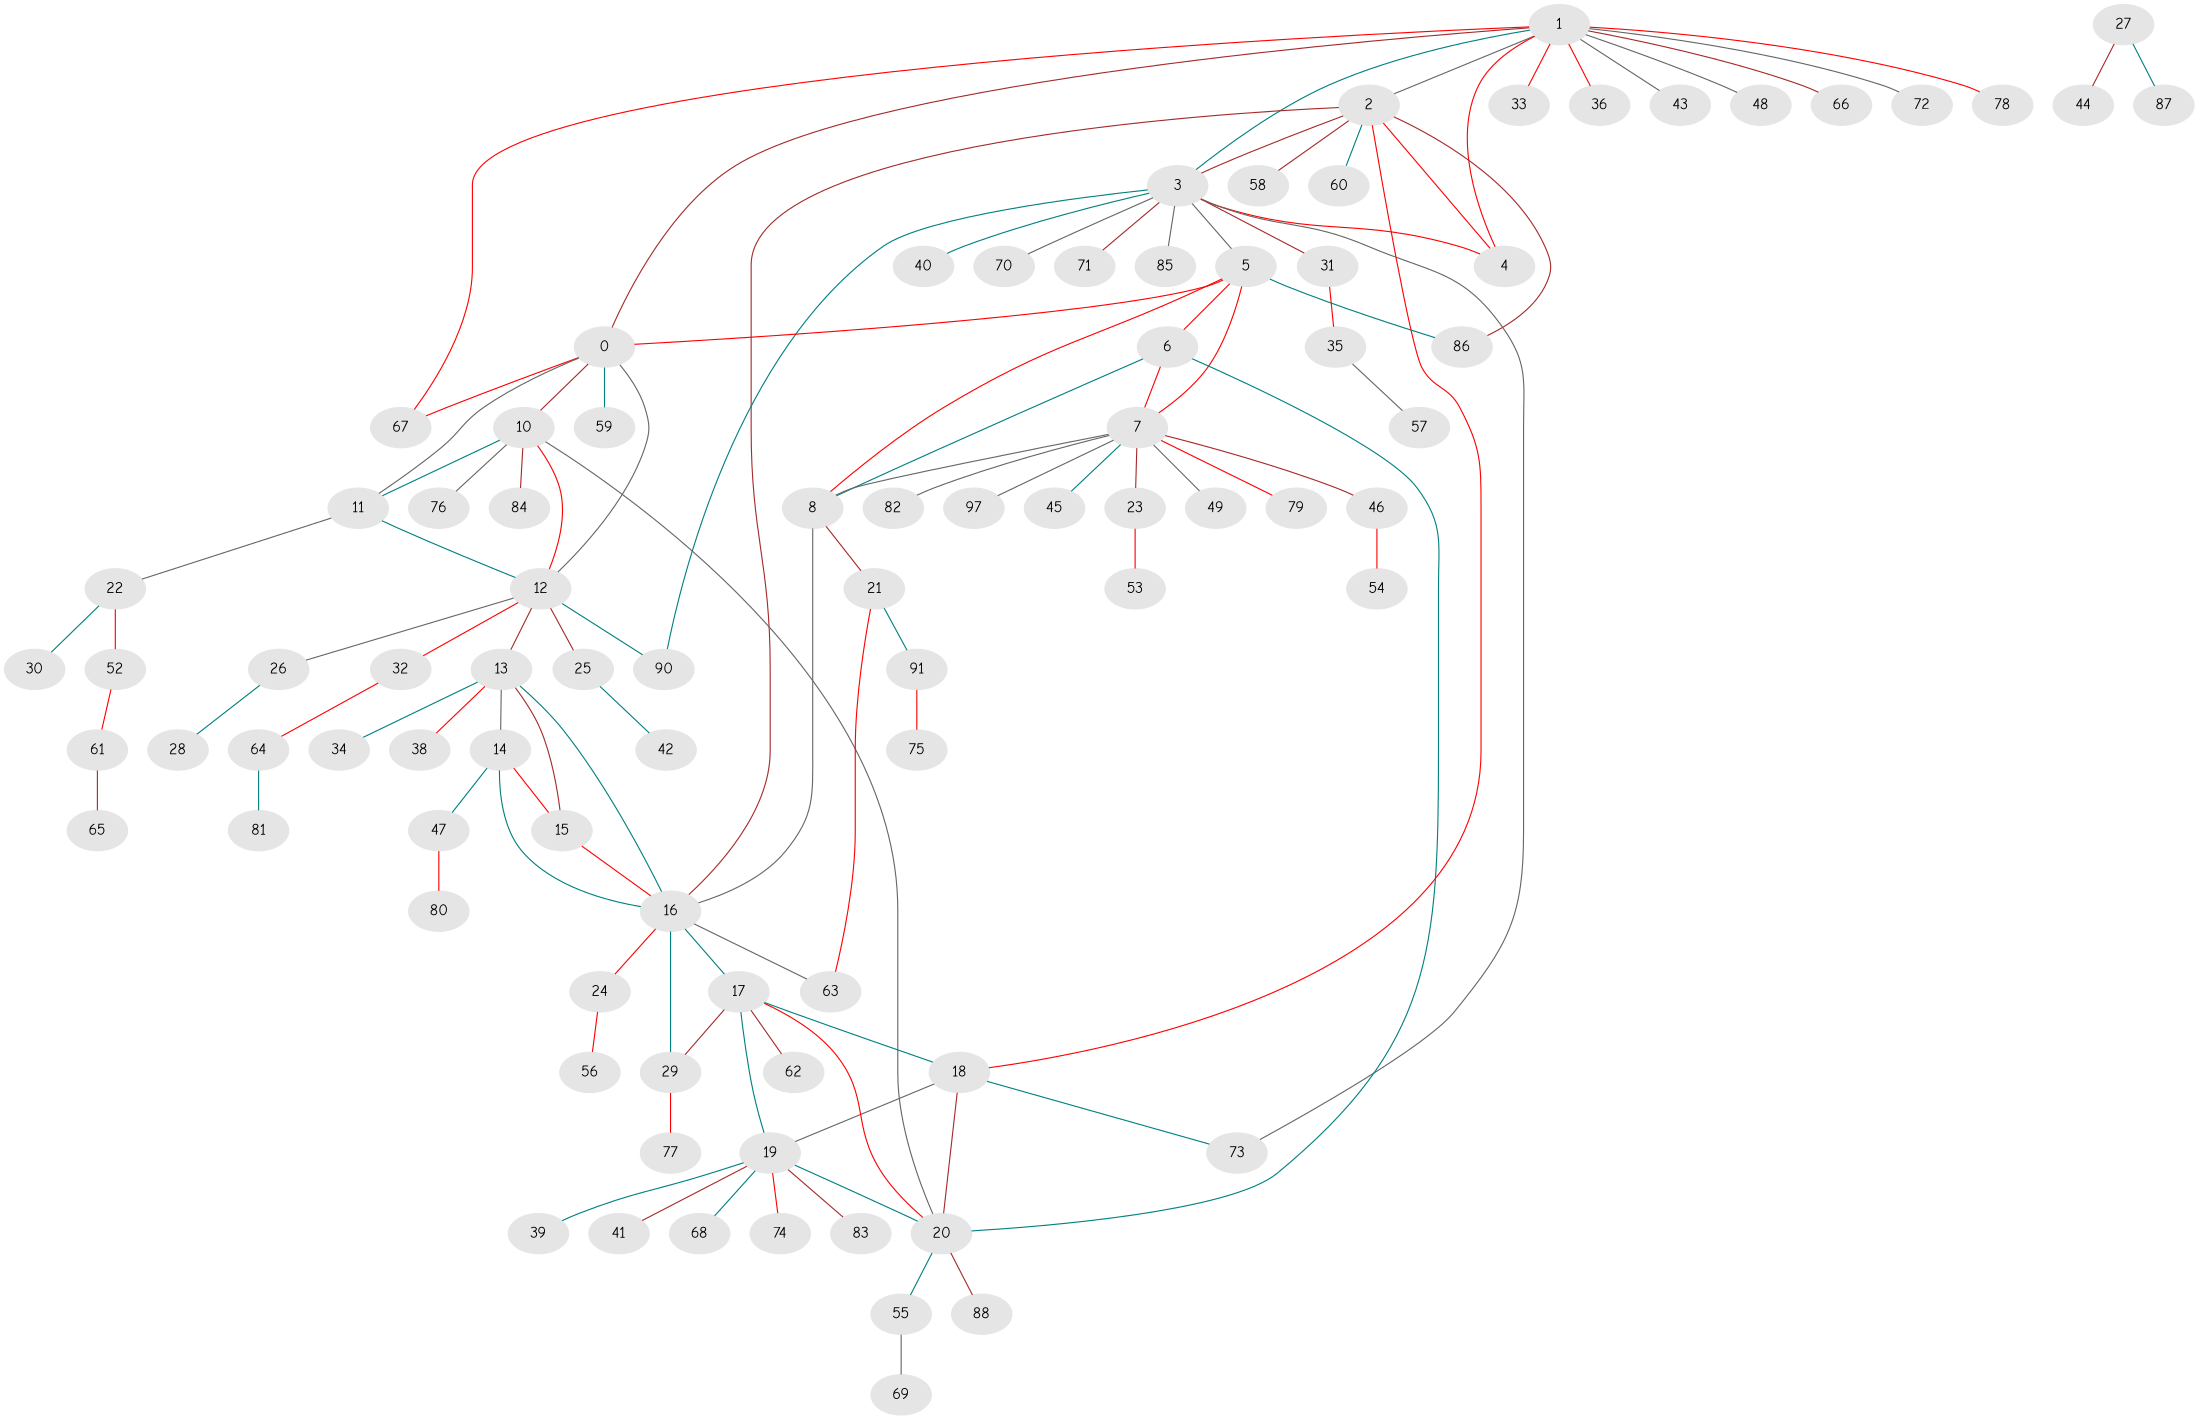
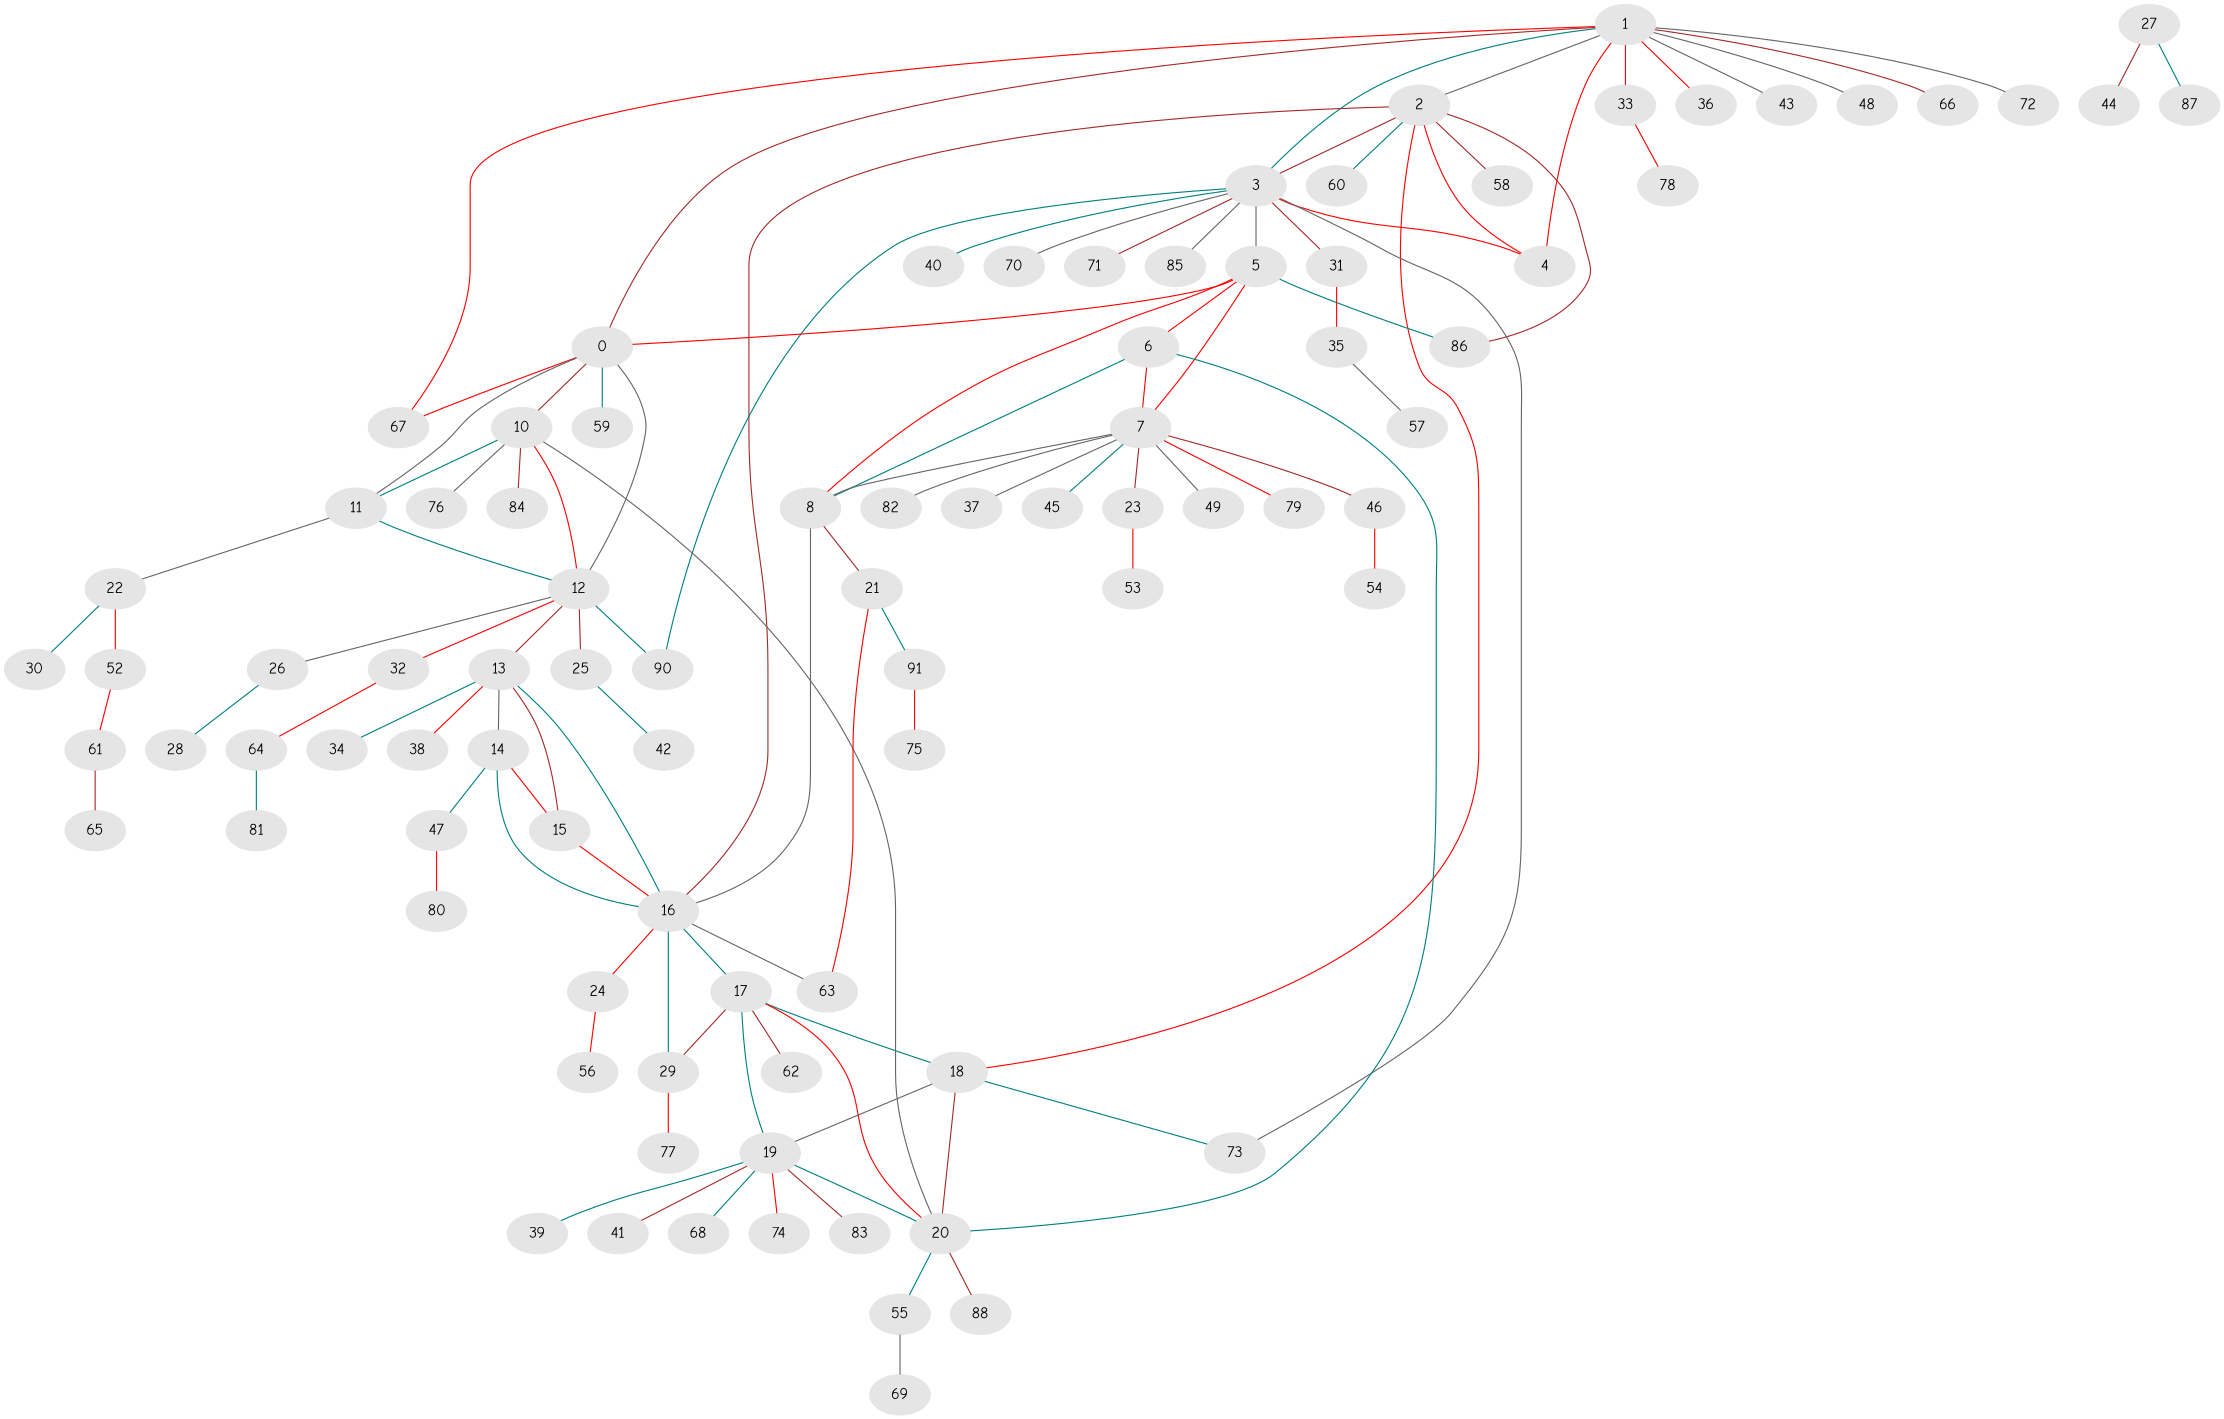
edge "1" -- "78": now "33" -- "78"
node "97": label "97" -> "37"
